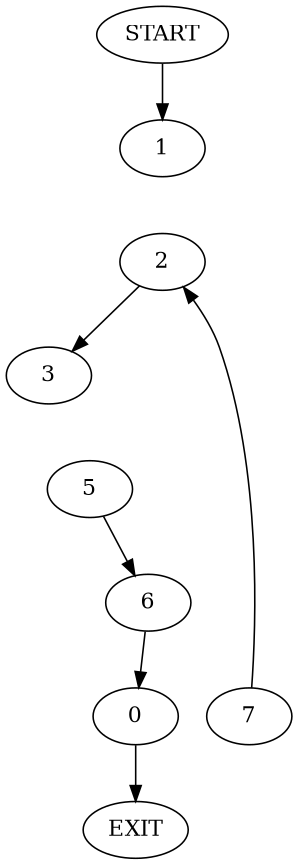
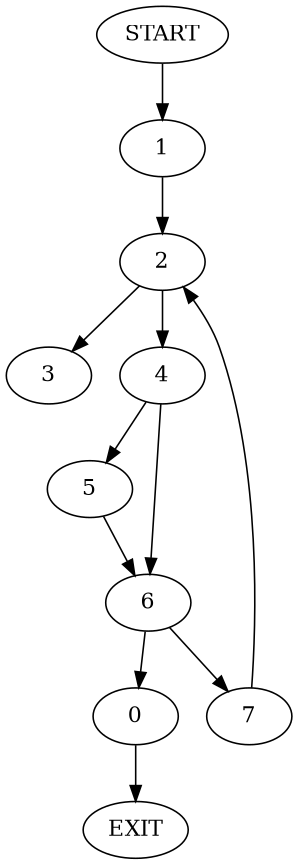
edge "1" -> "2": added
node "4": added
edge "6" -> "7": added
